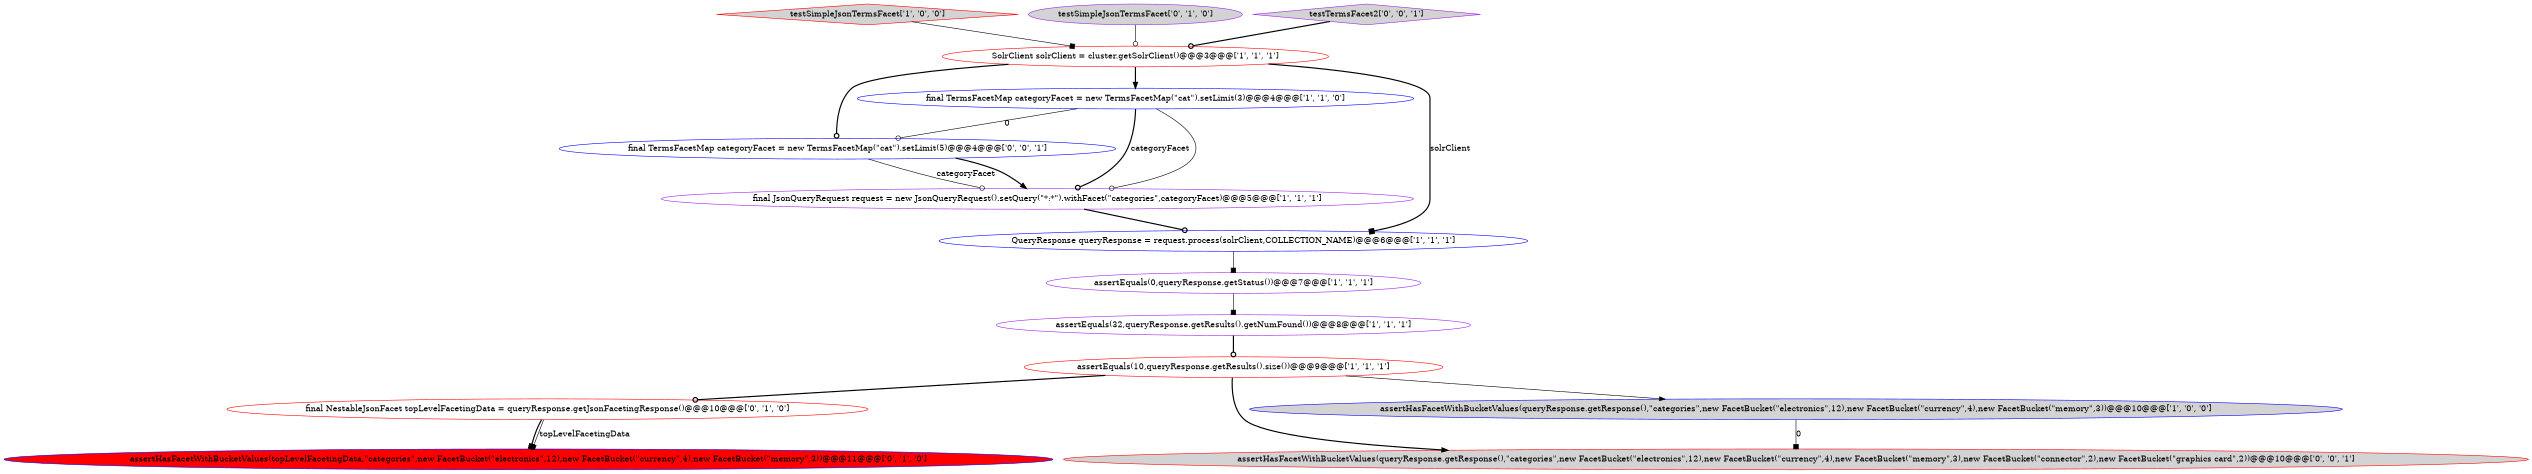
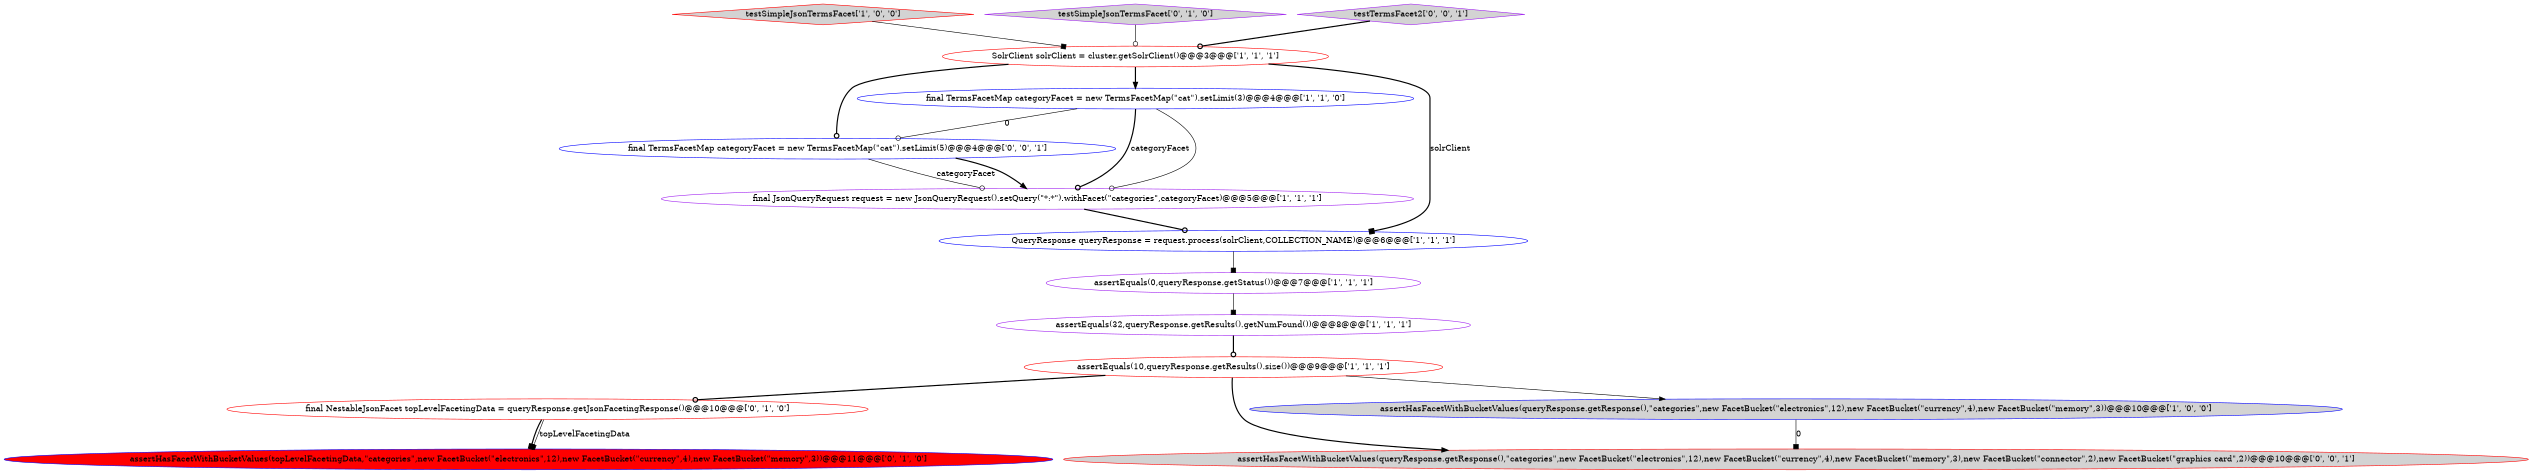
node "testSimpleJsonTermsFacet['0', '1', '0']": shape ellipse -> diamond
